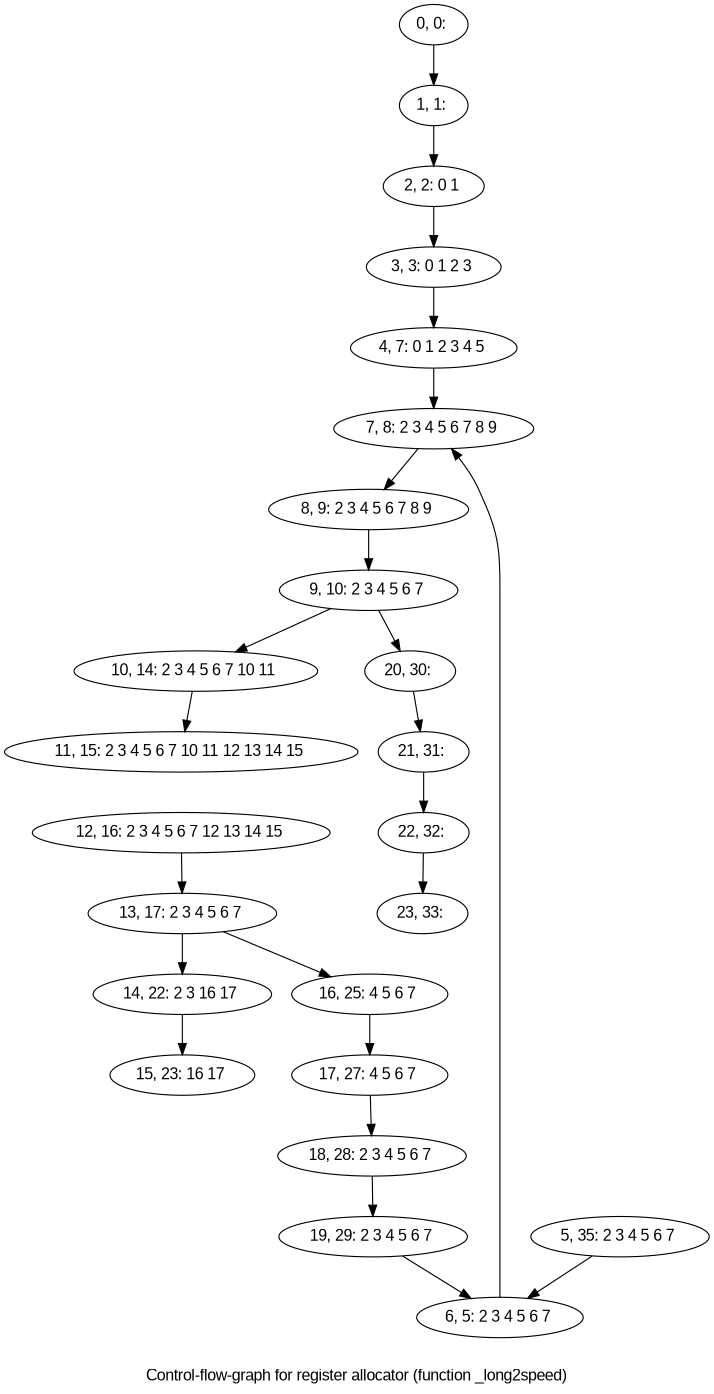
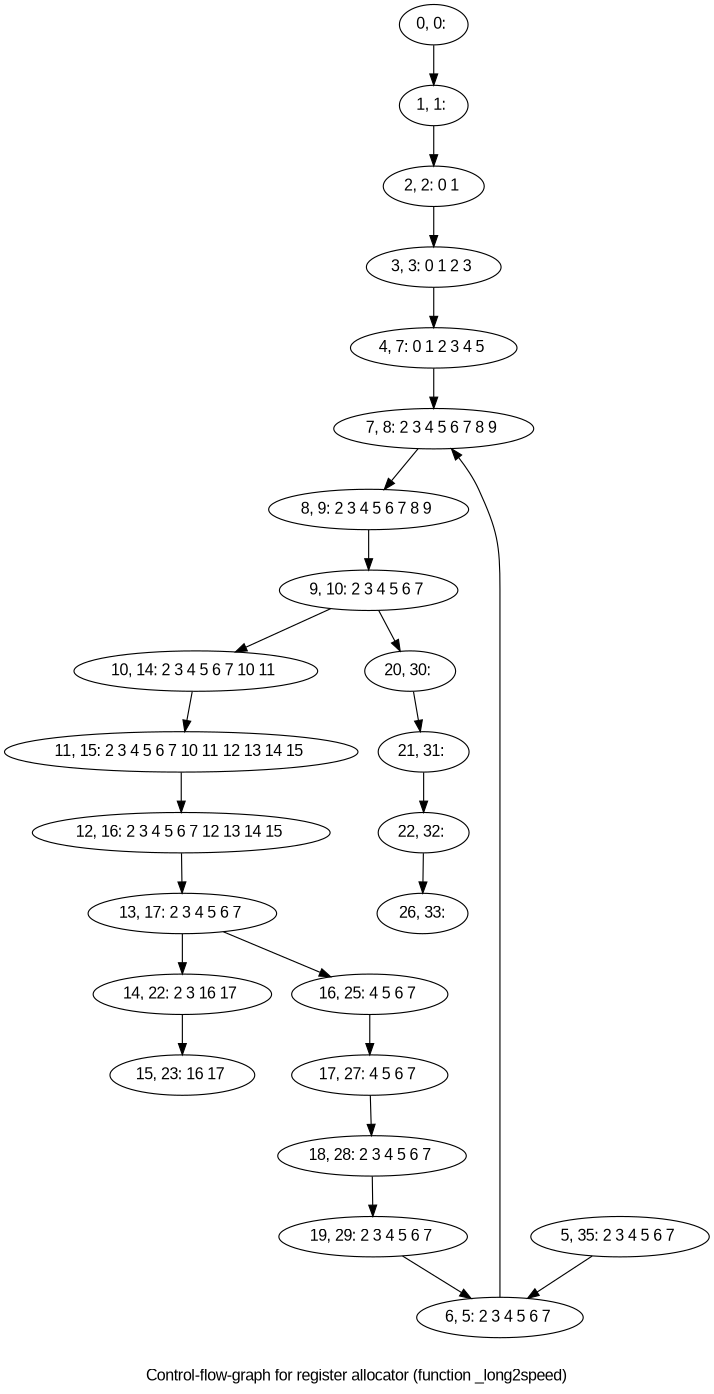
edge "11, 15: 2 3 4 5 6 7 10 11 12 13 14 15" -> "12, 16: 2 3 4 5 6 7 12 13 14 15": added
node "23, 33:": label "23, 33:" -> "26, 33:"
